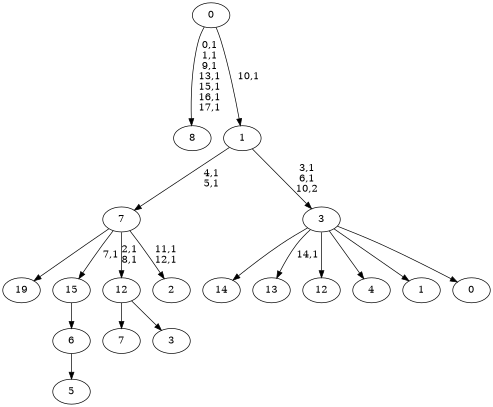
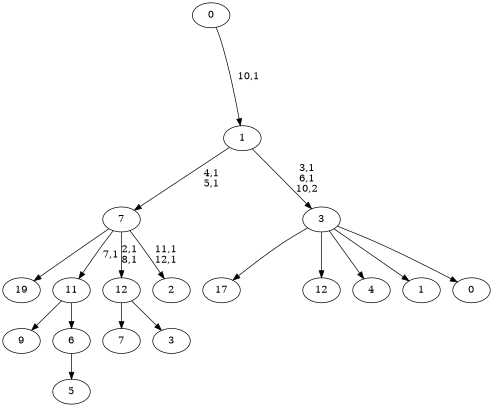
node "8": removed
node "15": label "15" -> "11"
node "14": label "14" -> "17"
node "13": removed
node "9": added
